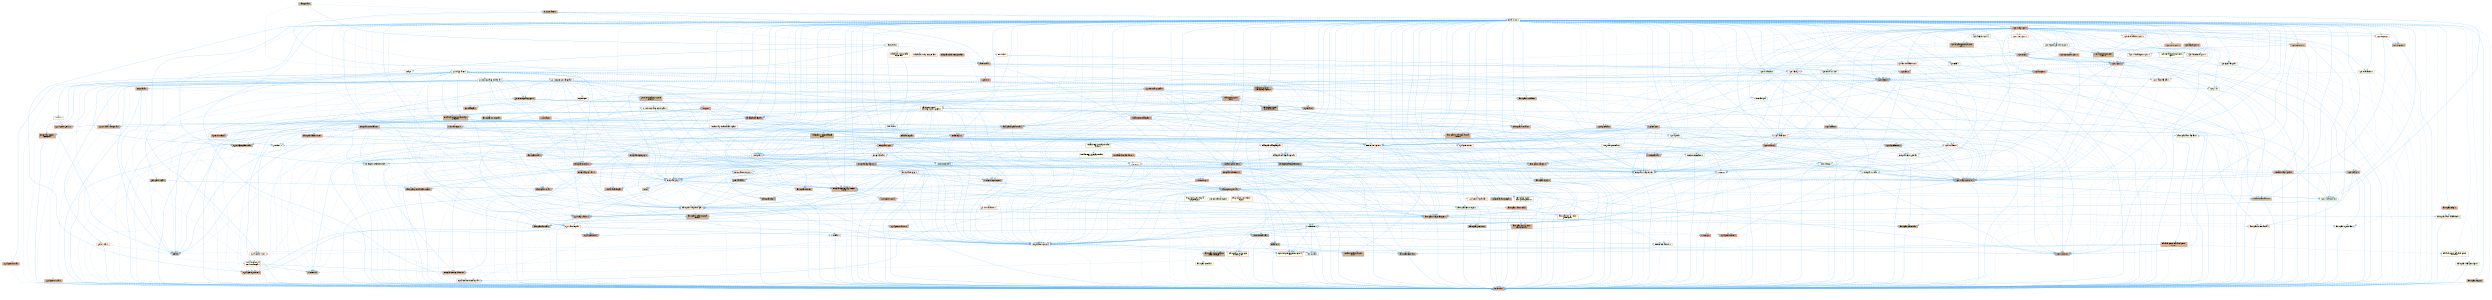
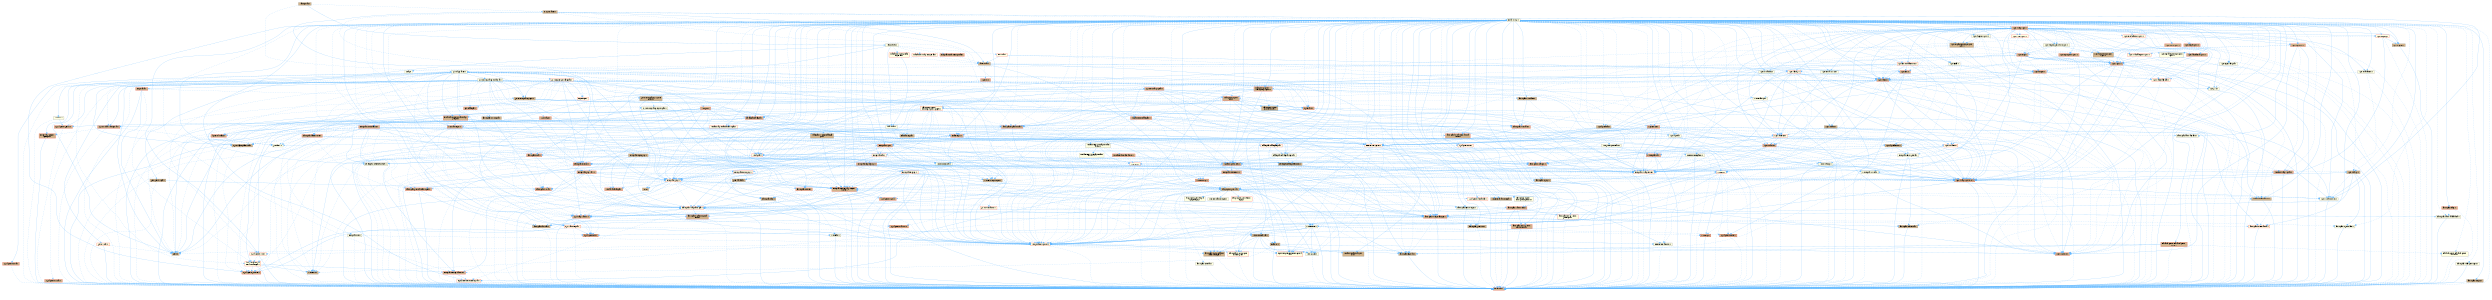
node "Math/PerspectiveMatrix.h": fillcolor lightyellow -> tan
node "Containers/List.h": added
